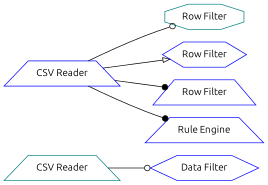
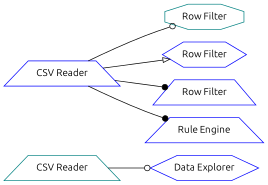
node "Data Filter": label "Data Filter" -> "Data Explorer"
